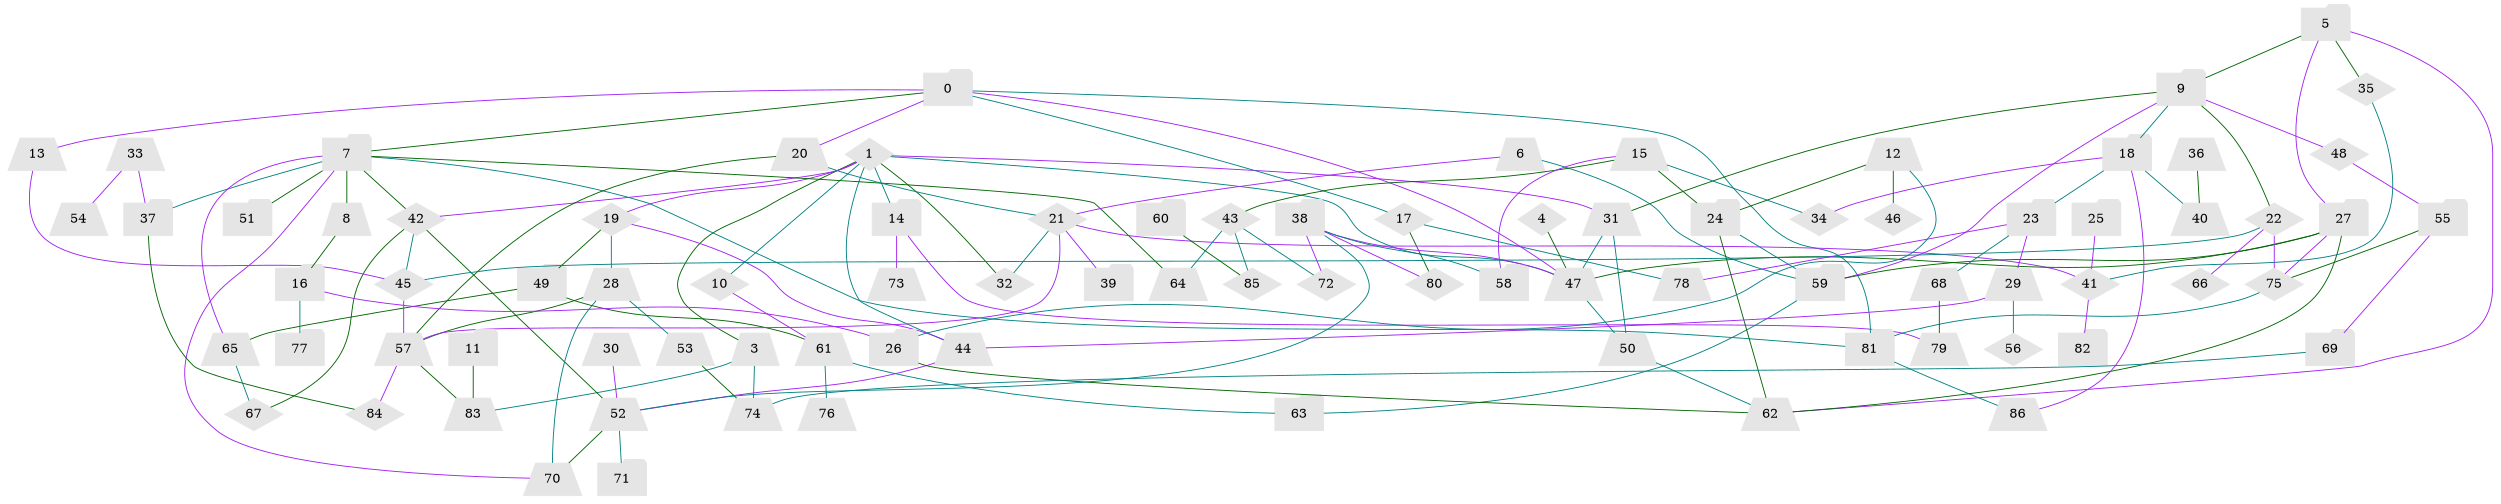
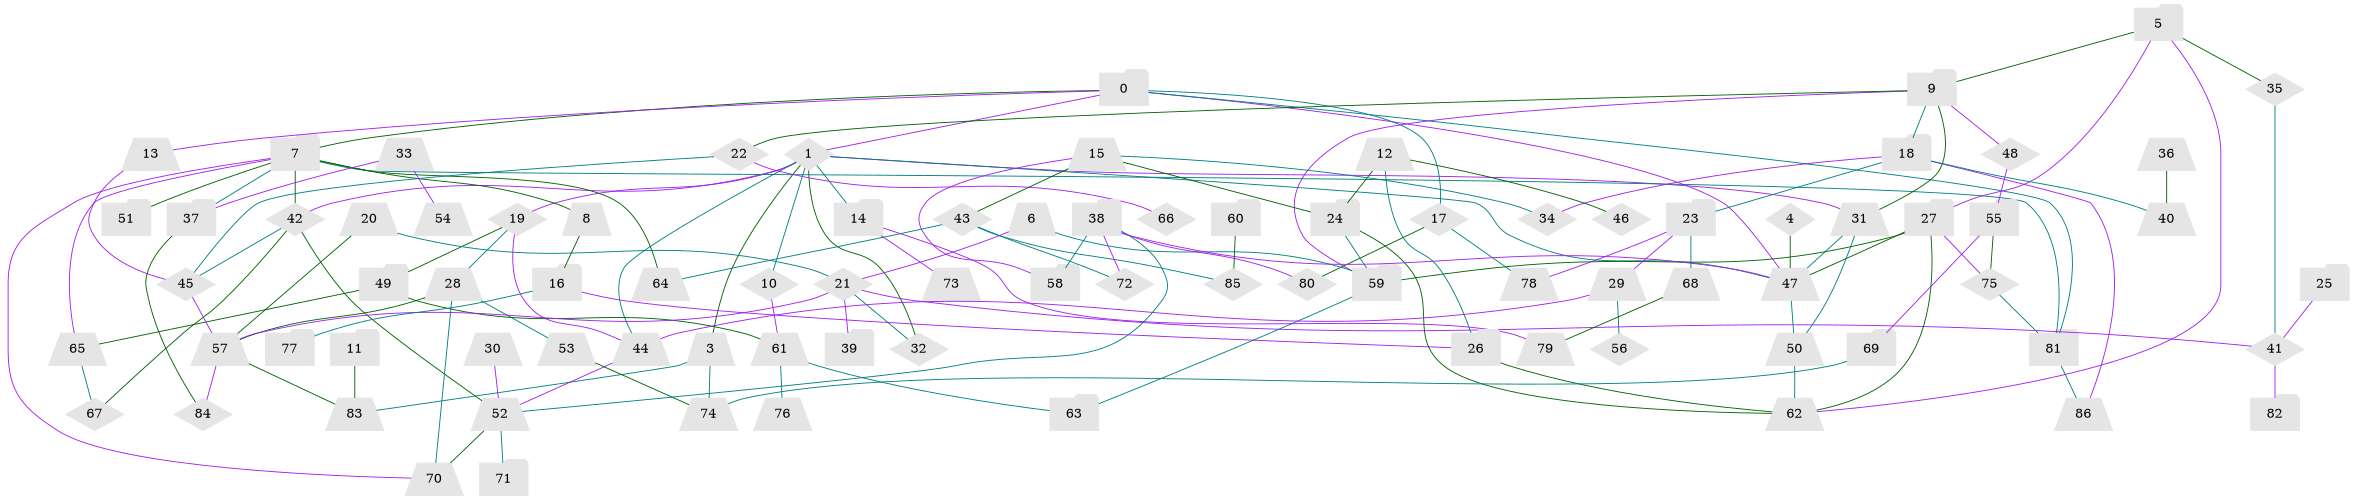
edge "0" -- "20": now "0" -- "1"
edge "22" -- "75": removed
